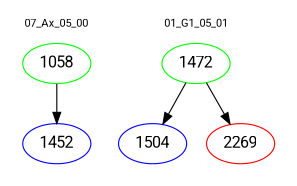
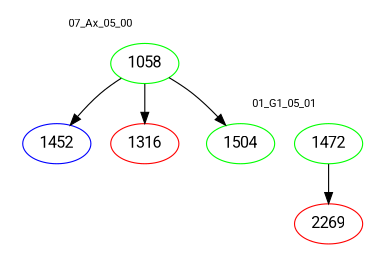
edge "1472" -> "1504": now "1058" -> "1504"
node "1316": added
node "1504": color blue -> green
